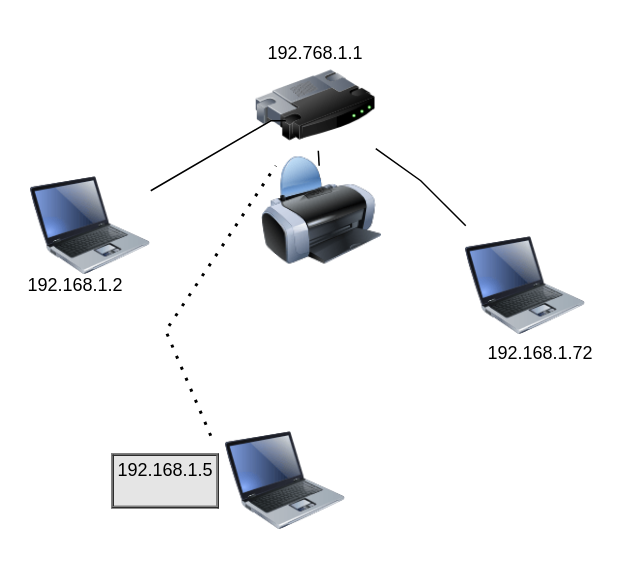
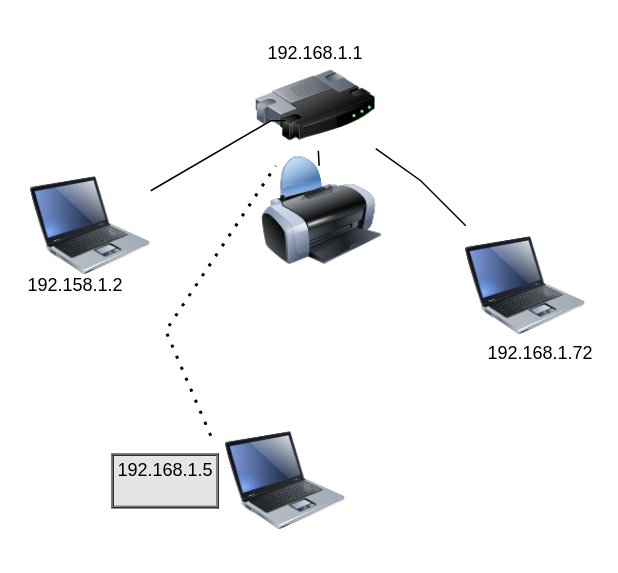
node "192.768.1.1": label "192.768.1.1" -> "192.168.1.1"
node "192.168.1.2": label "192.168.1.2" -> "192.158.1.2"
